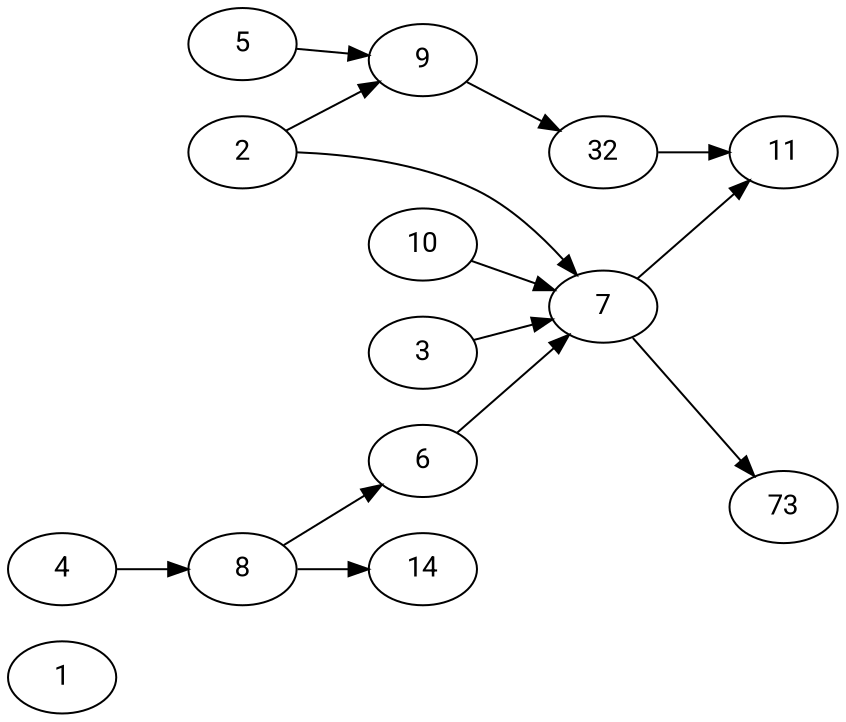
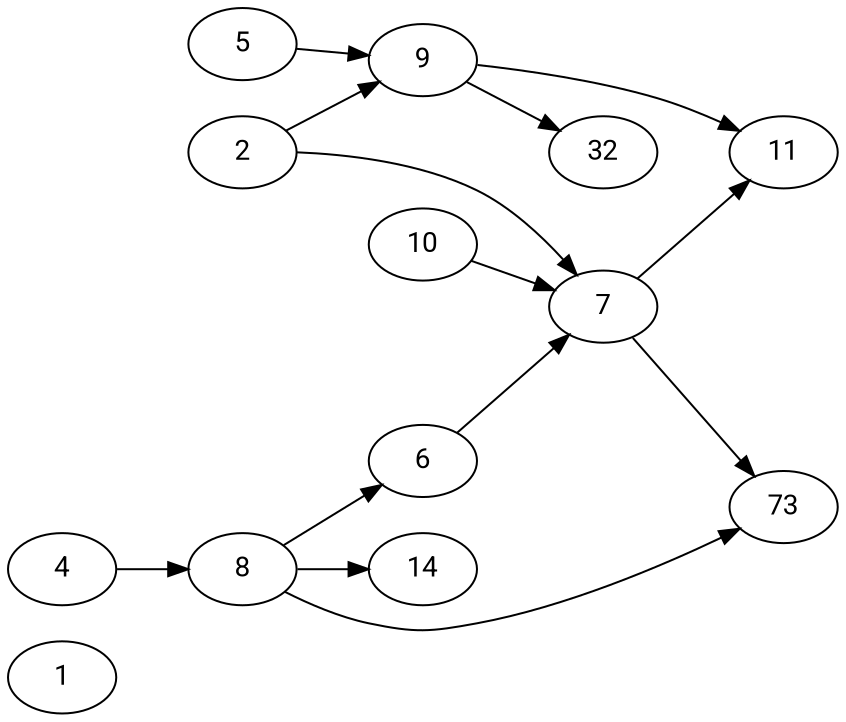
edge "32" -> "11": now "9" -> "11"
node "3": removed
edge "8" -> "73": added
